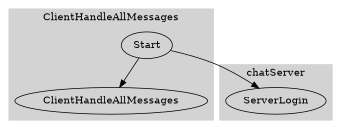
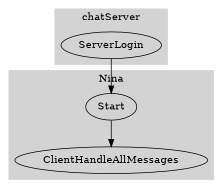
cluster "ClientHandleAllMessages": label "ClientHandleAllMessages" -> "Nina"
edge "Start" -> "ServerLogin": reversed
